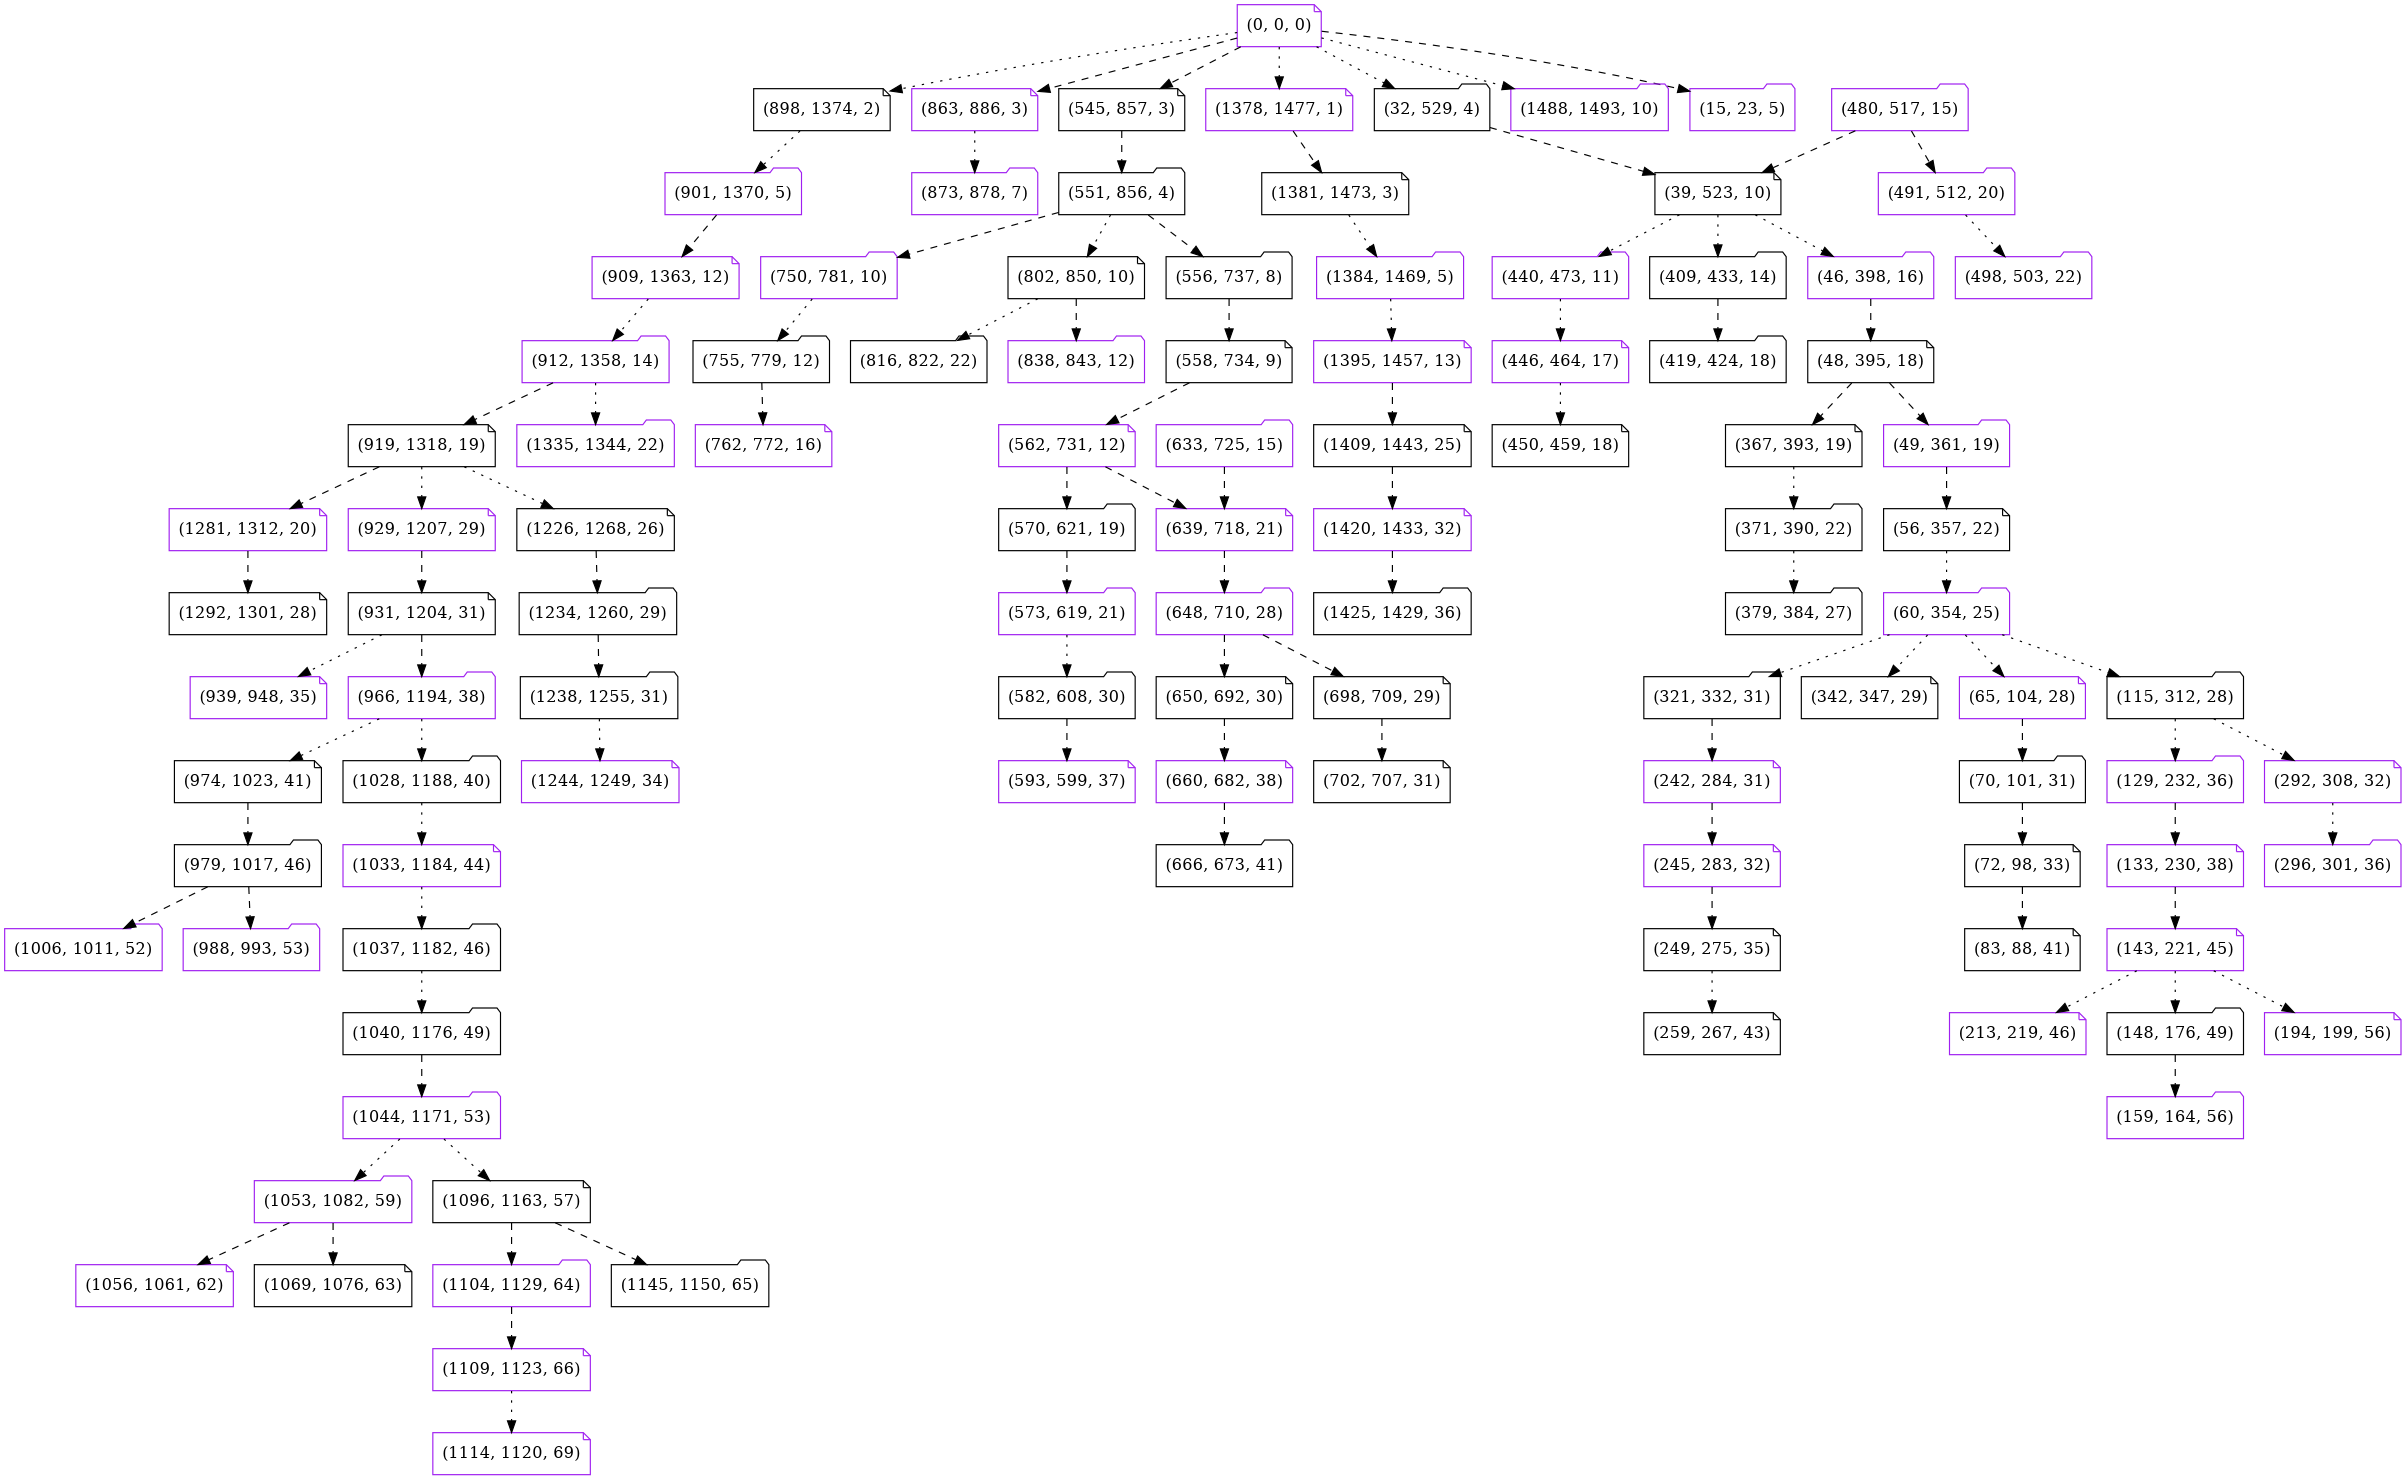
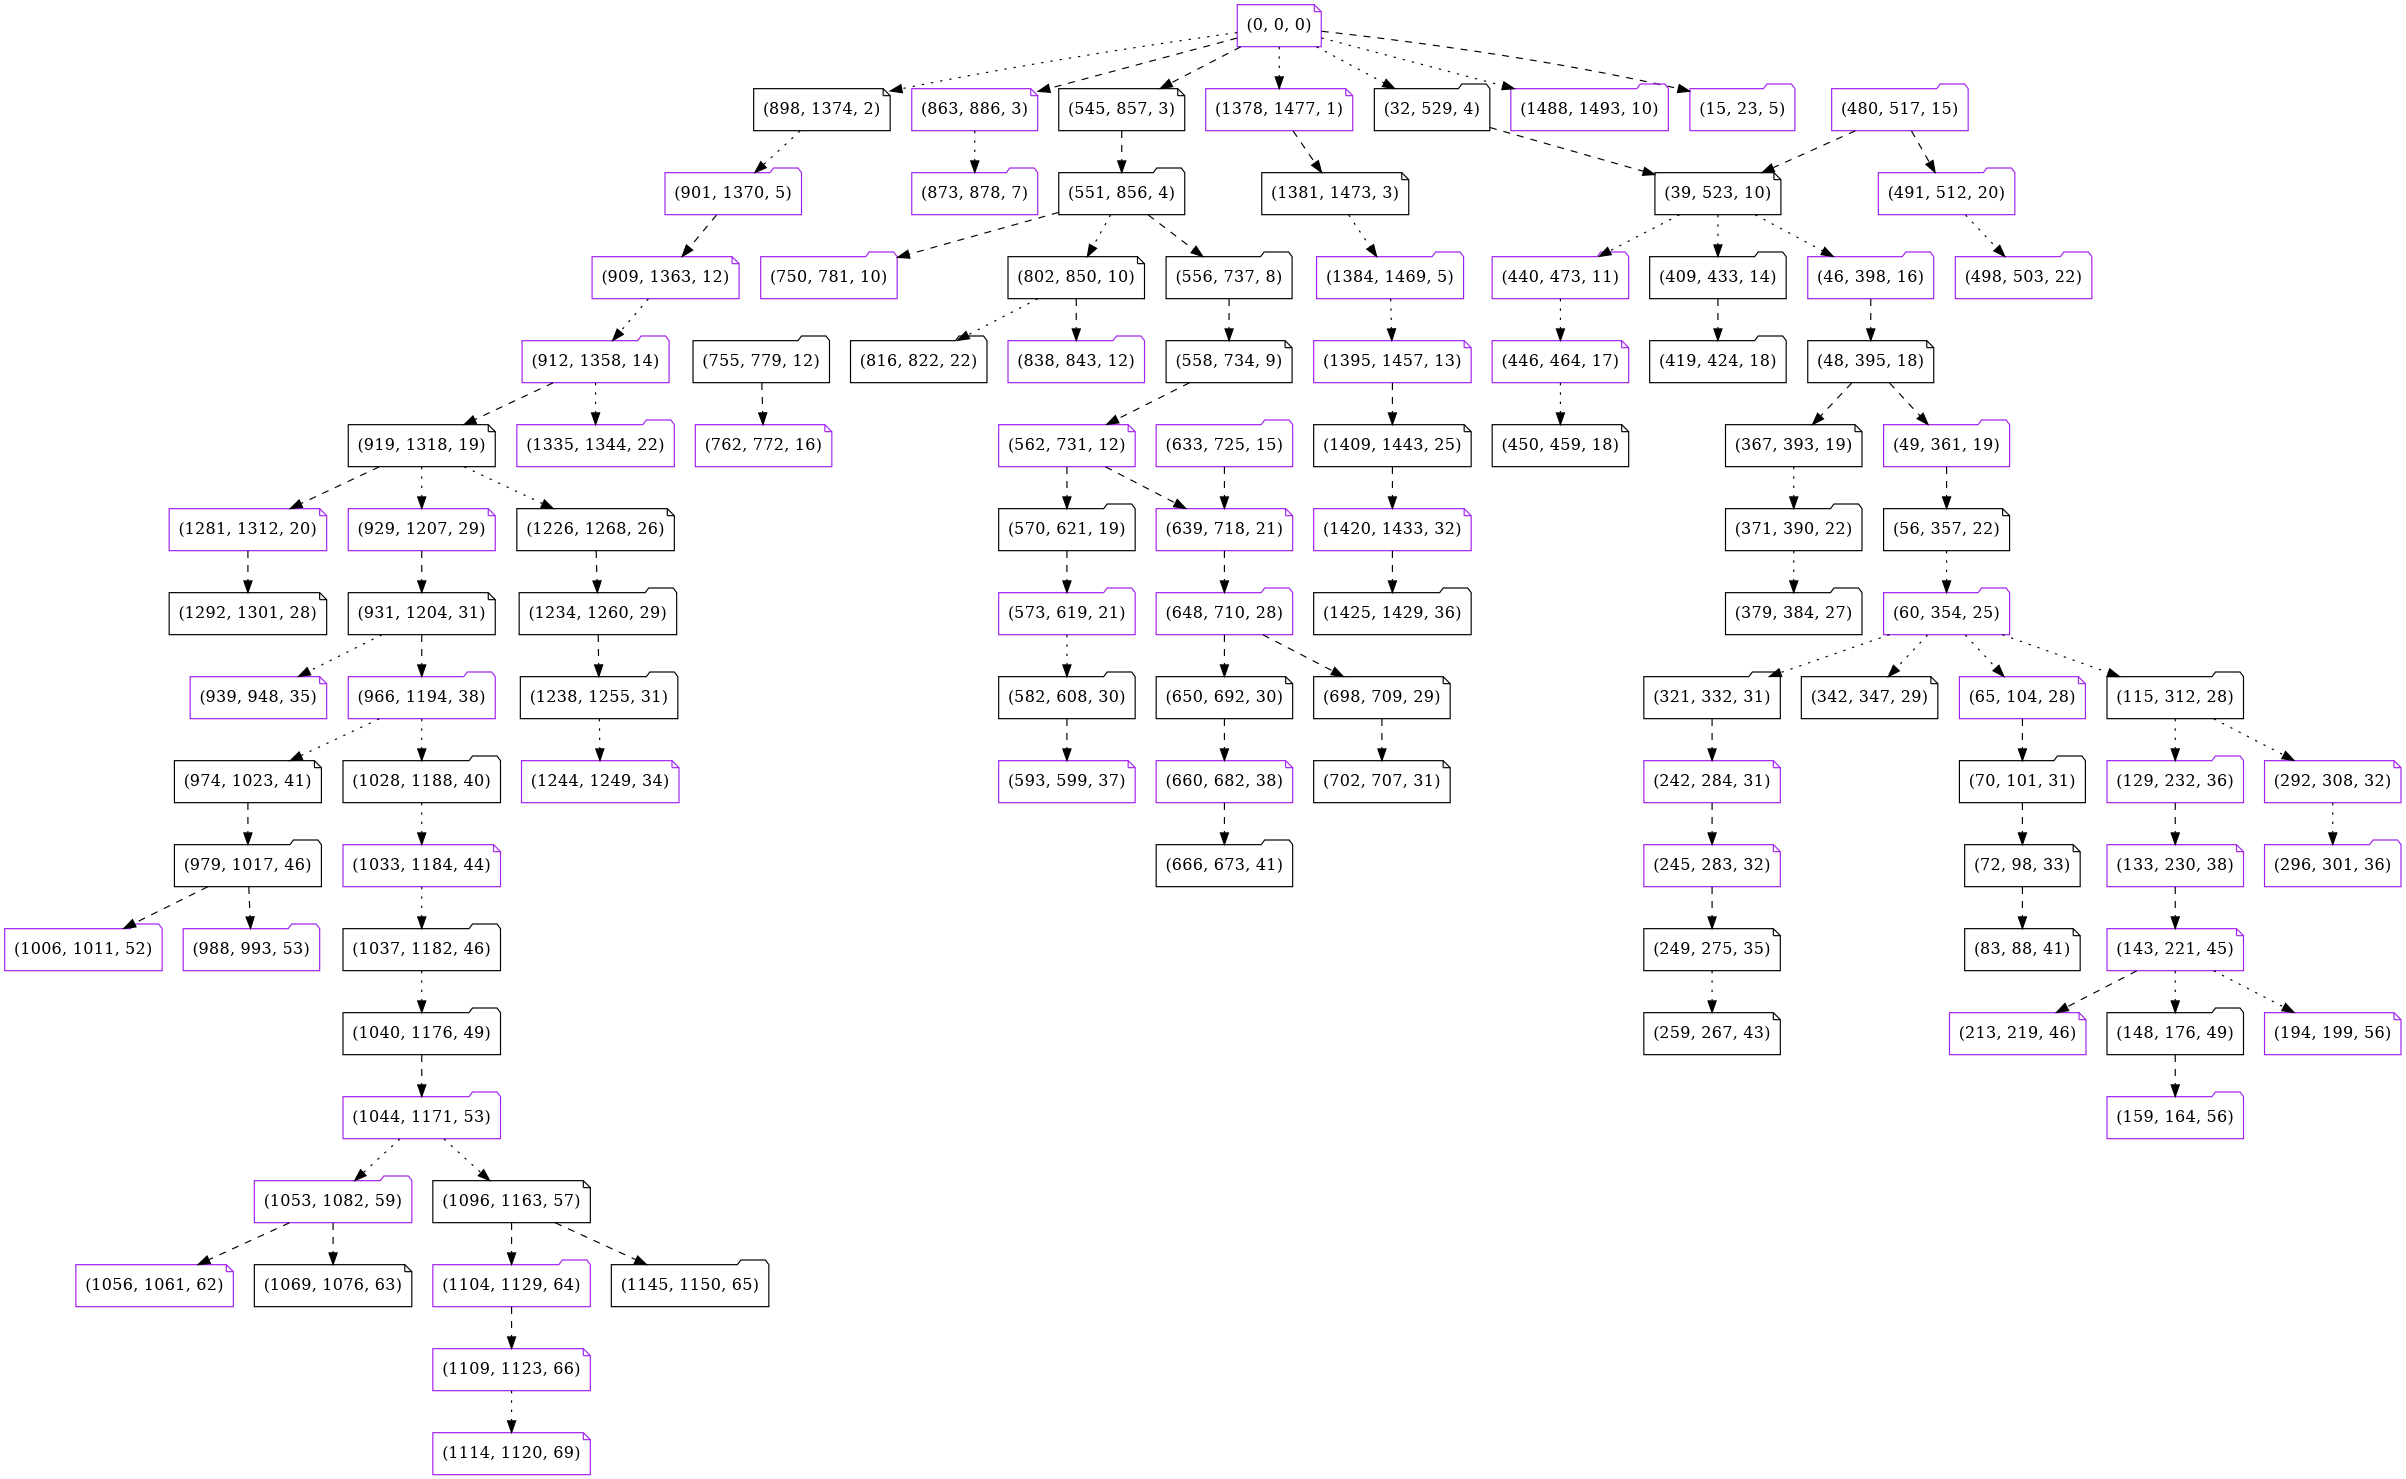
edge "(750, 781, 10)" -> "(755, 779, 12)": removed
edge "(143, 221, 45)" -> "(213, 219, 46)": style dotted -> dashed
